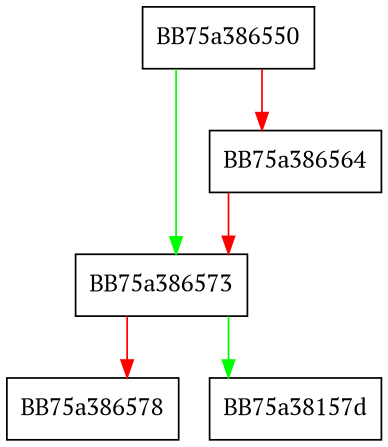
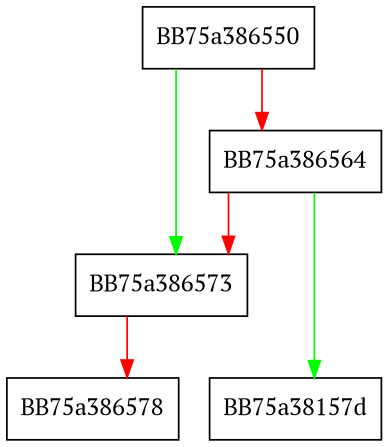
edge "BB75a386573" -> "BB75a38157d": now "BB75a386564" -> "BB75a38157d"
